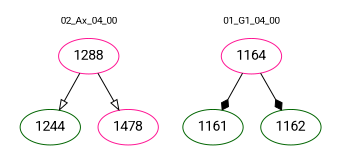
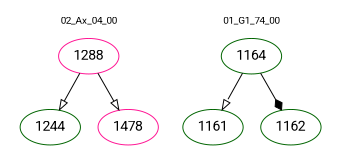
cluster "01_G1_04_00": label "01_G1_04_00" -> "01_G1_74_00"
node "1164": color deeppink -> darkgreen
edge "1164" -> "1161": arrowhead diamond -> onormal
